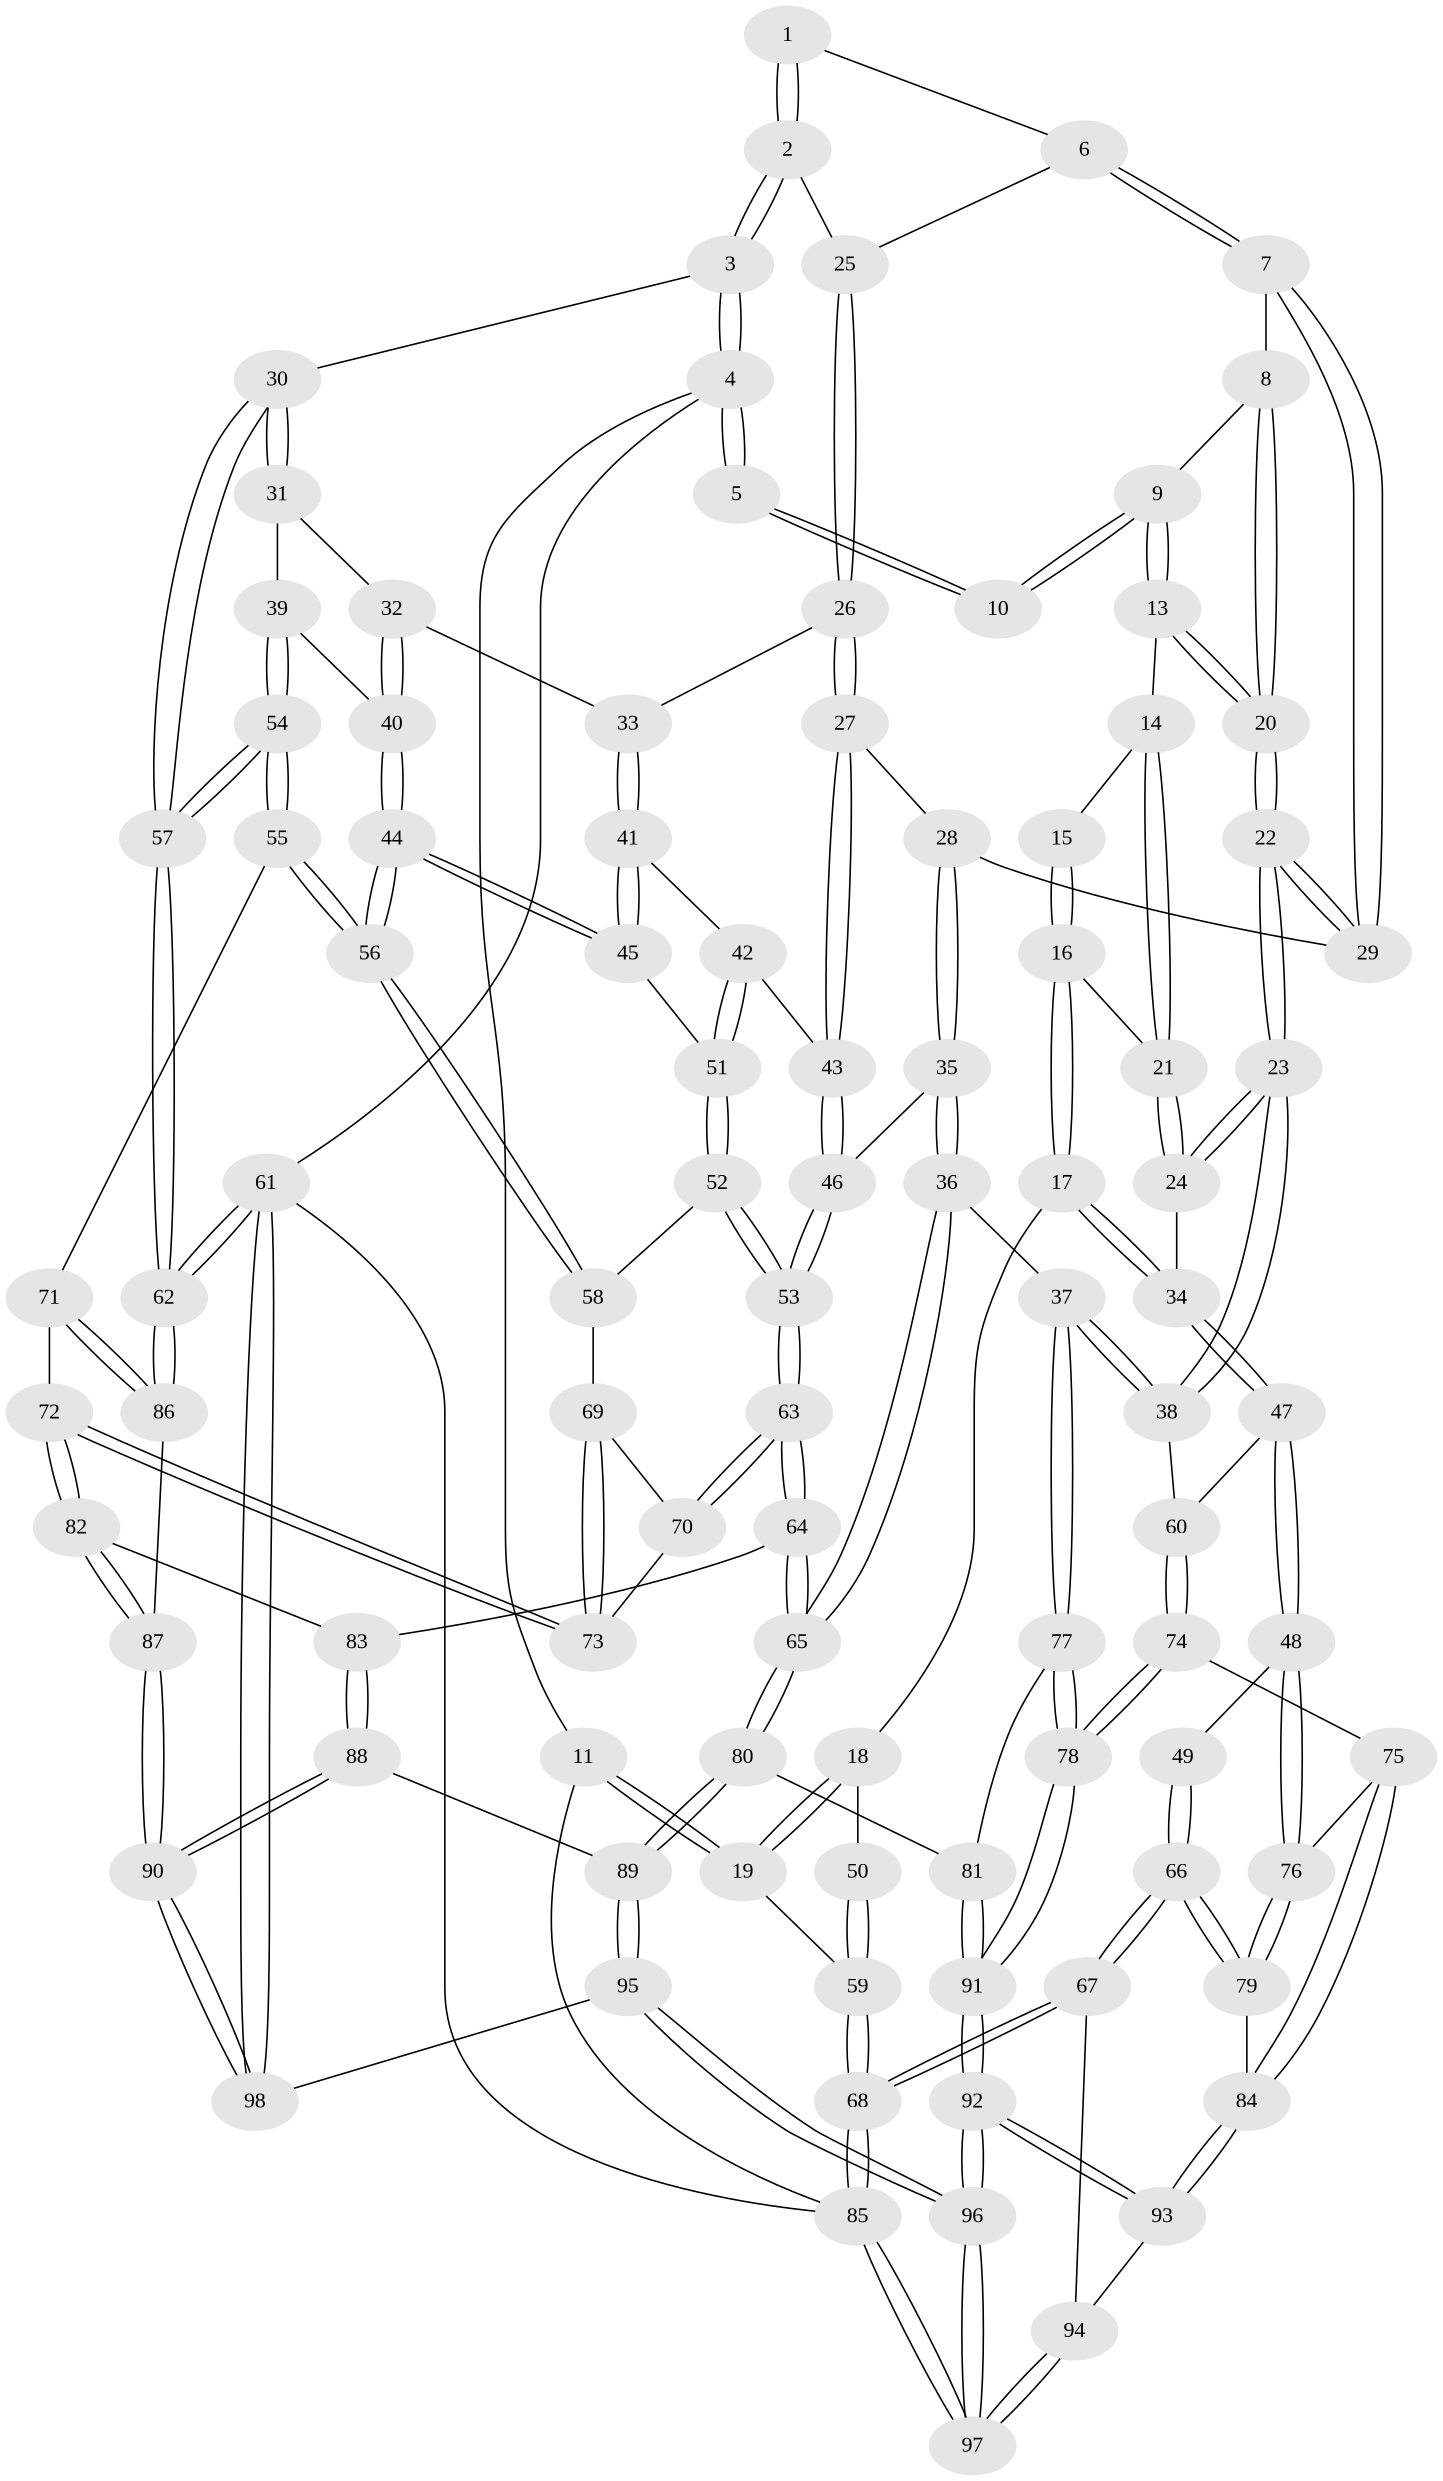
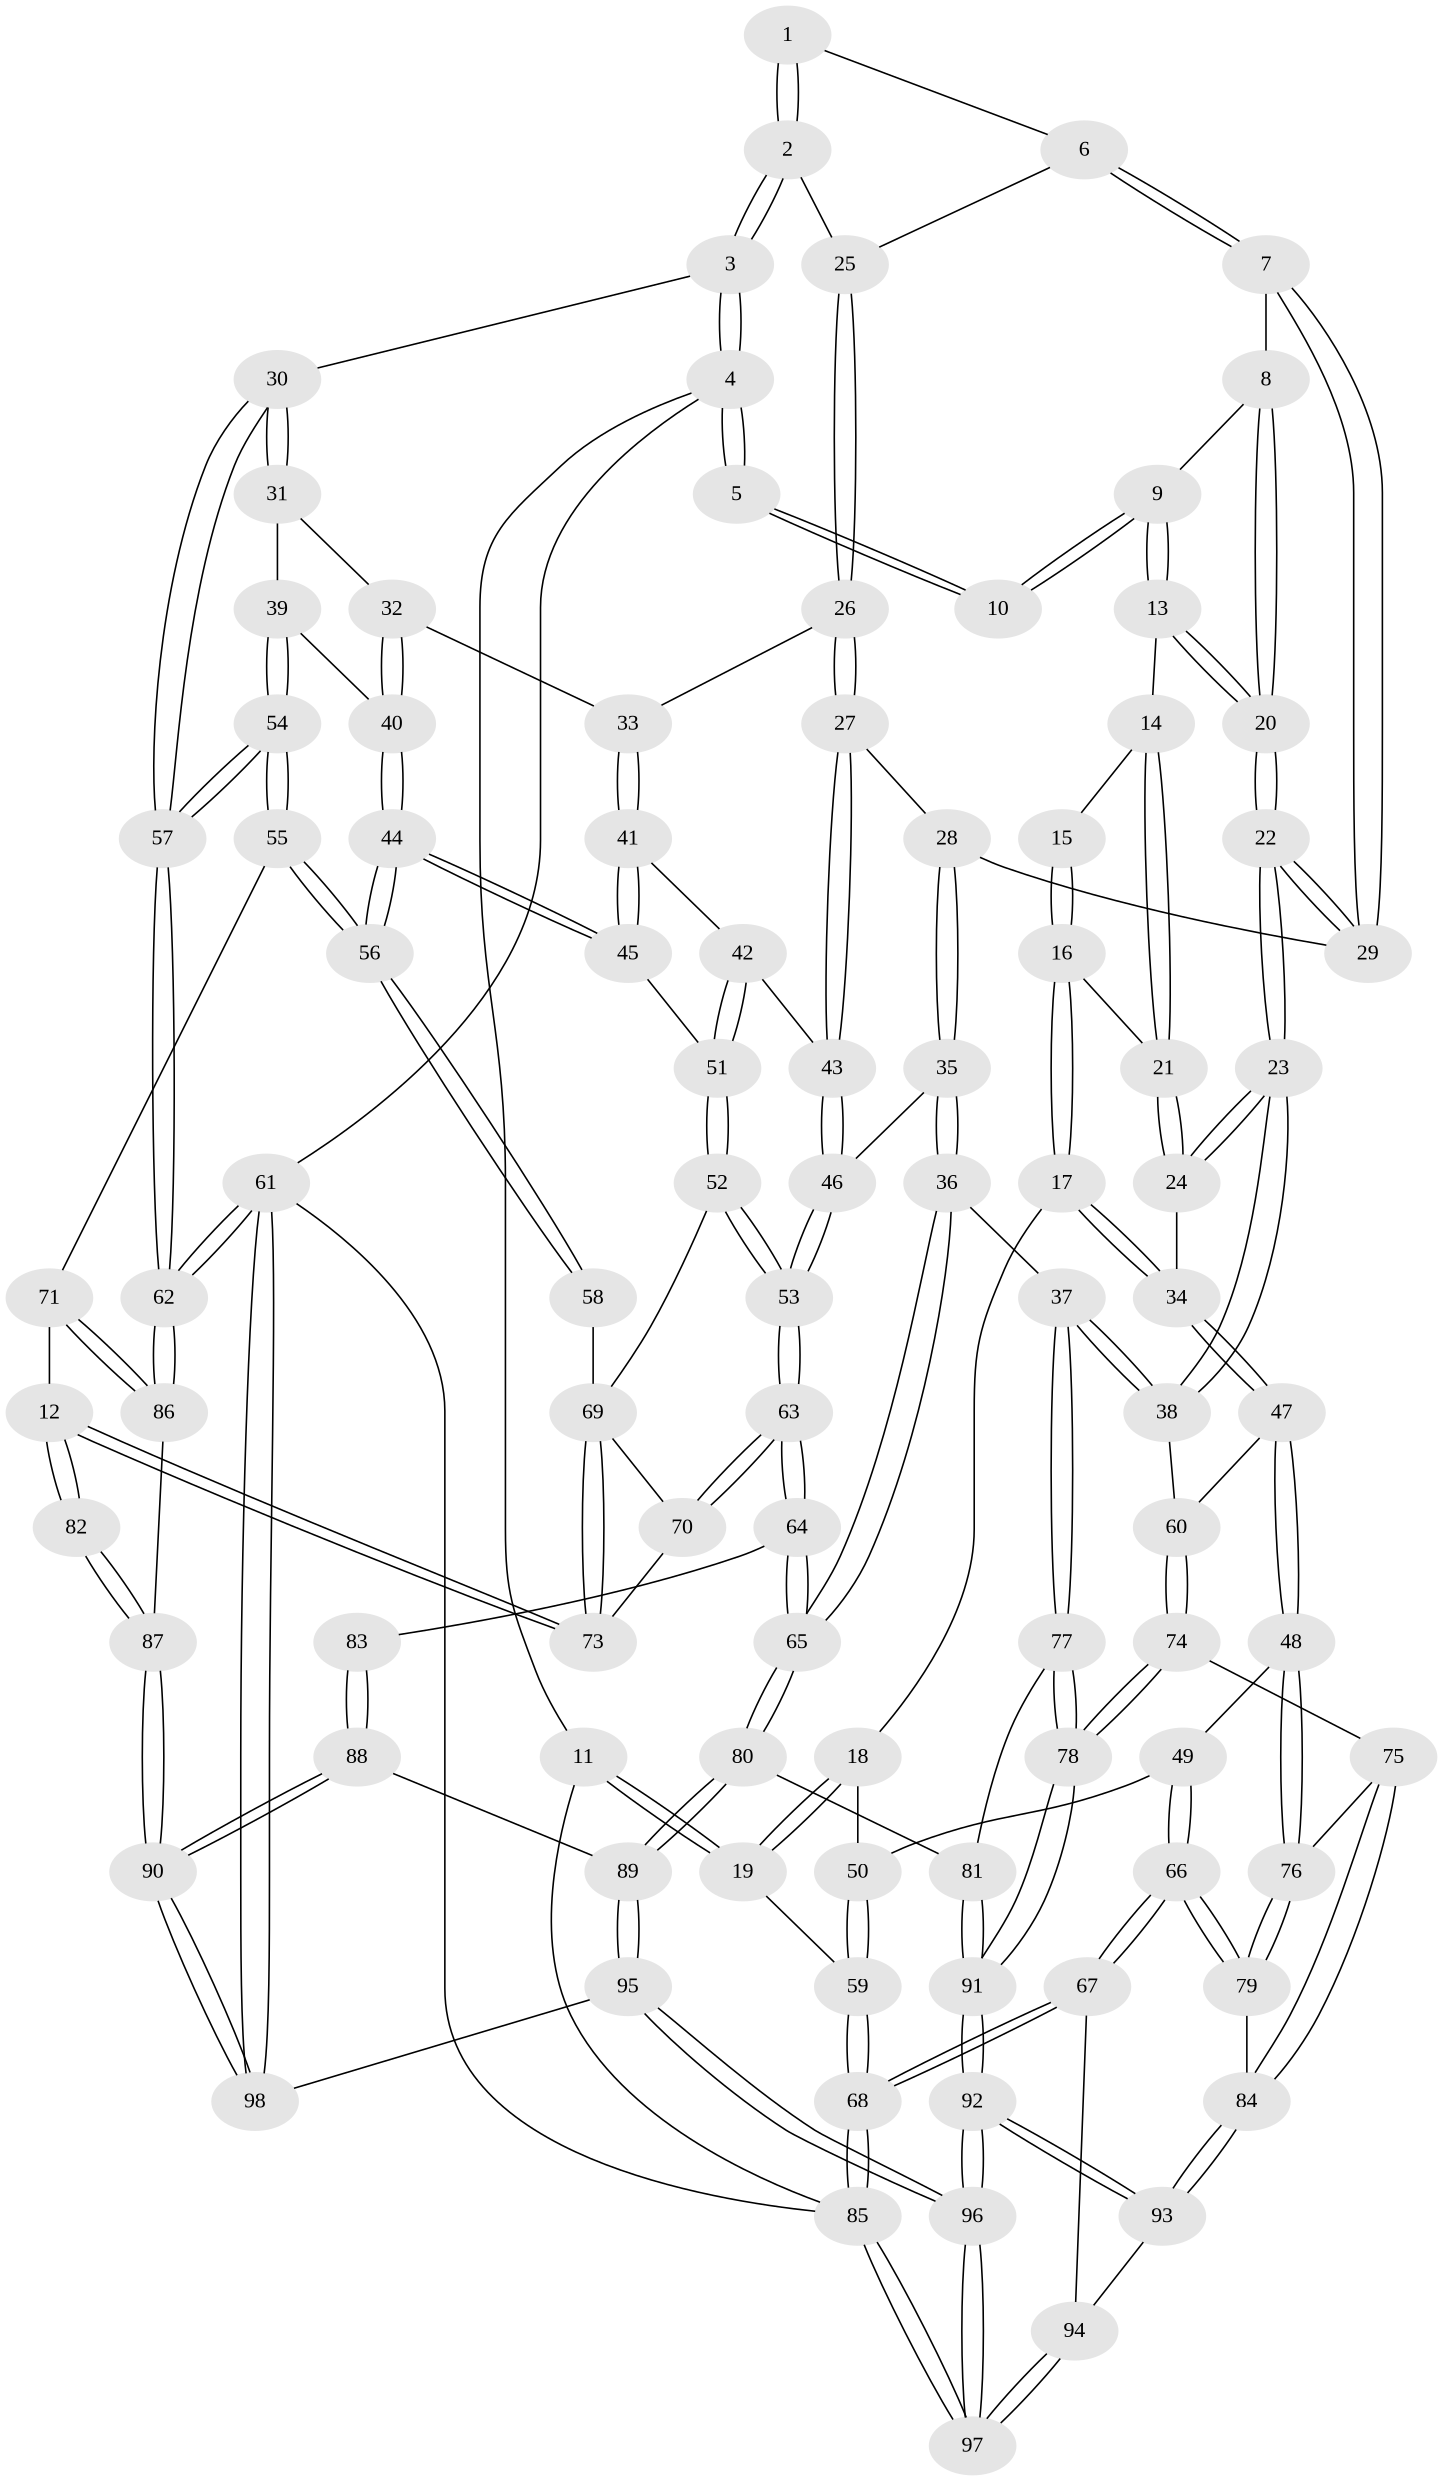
edge "52" -- "58": now "52" -- "69"
node "72": label "72" -> "12"
edge "82" -- "83": removed
edge "49" -- "50": added
